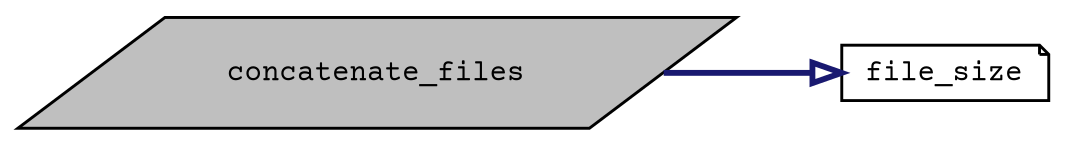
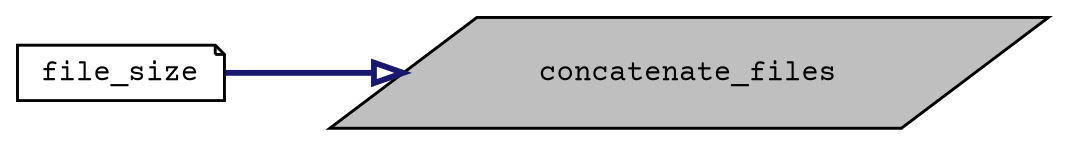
edge "concatenate_files" -> "file_size": reversed
